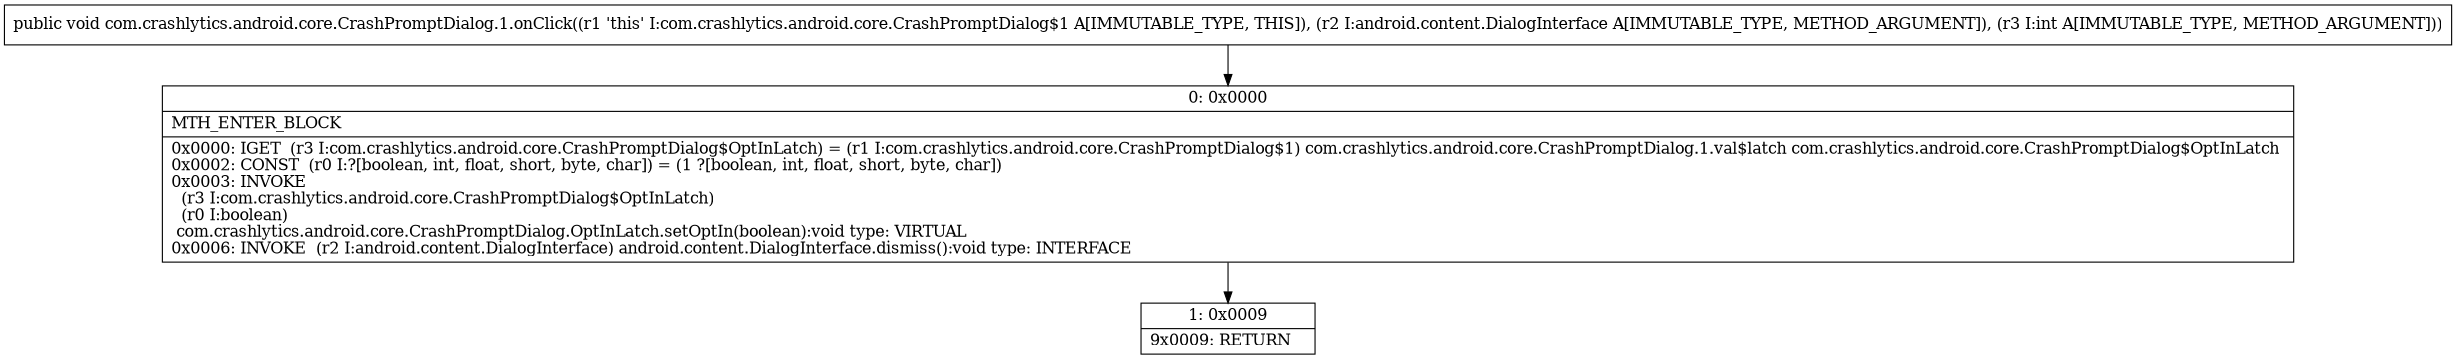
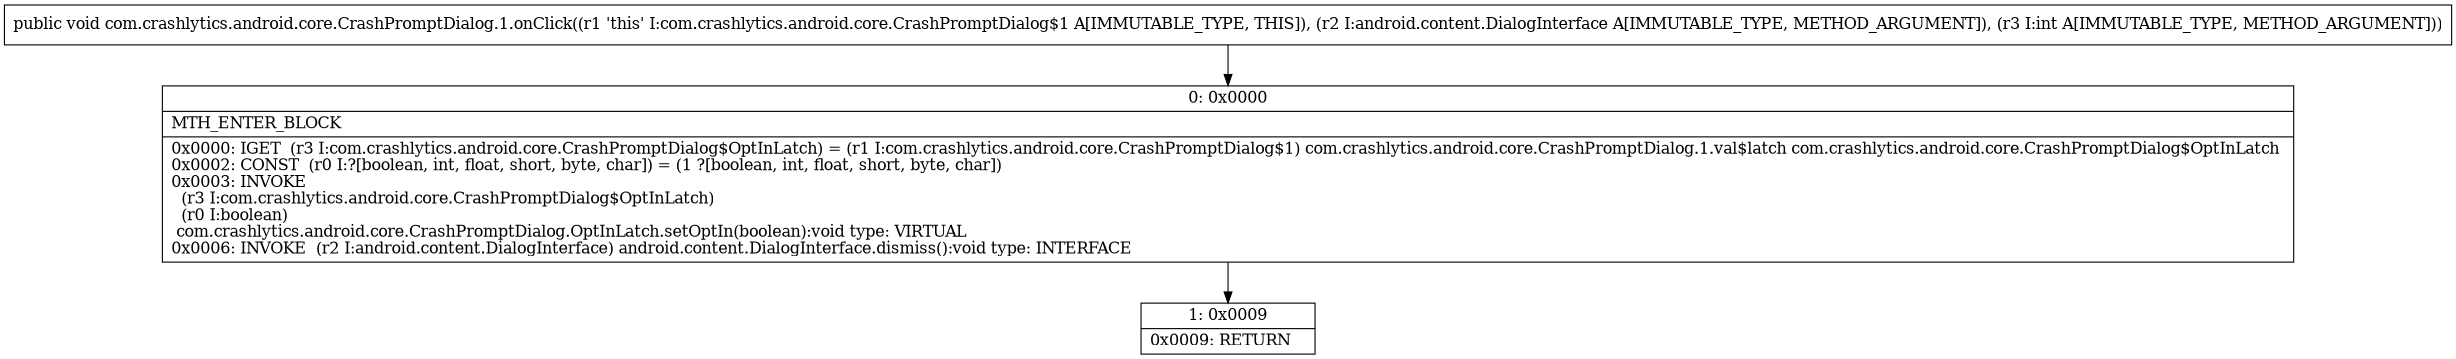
node "1: 0x0009": text "9x0009: RETURN" -> "0x0009: RETURN"
